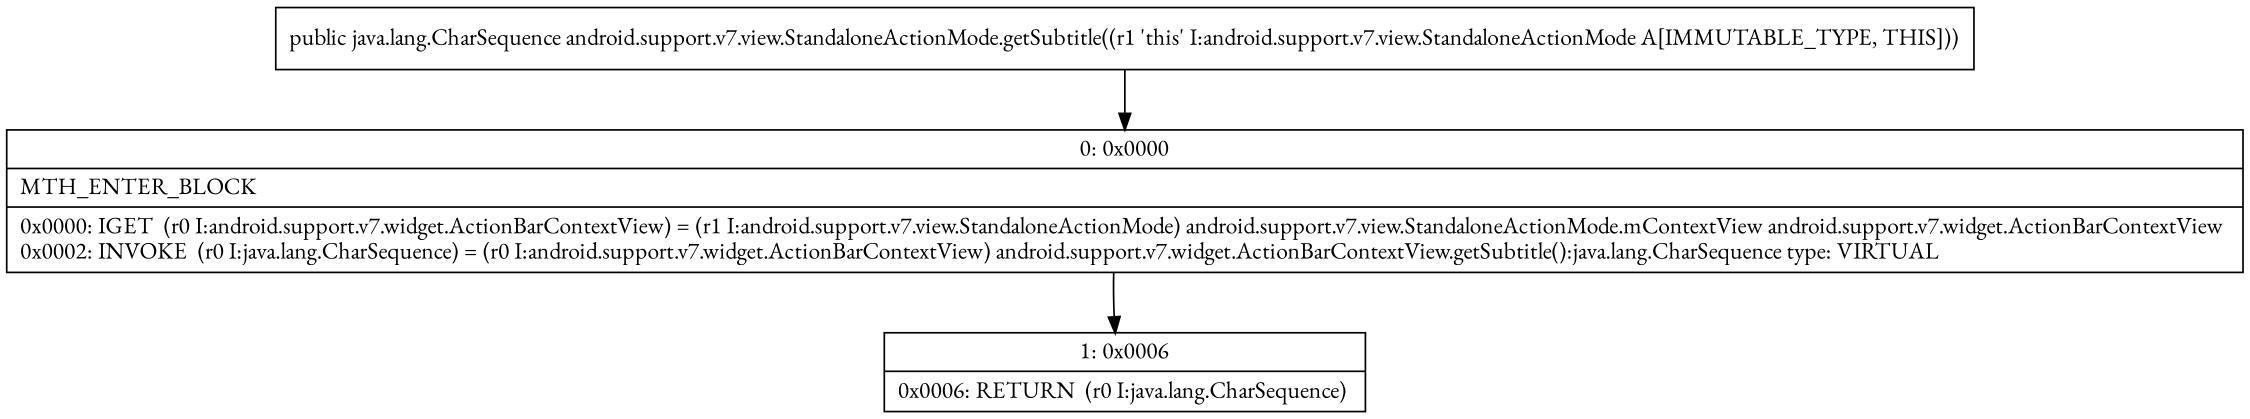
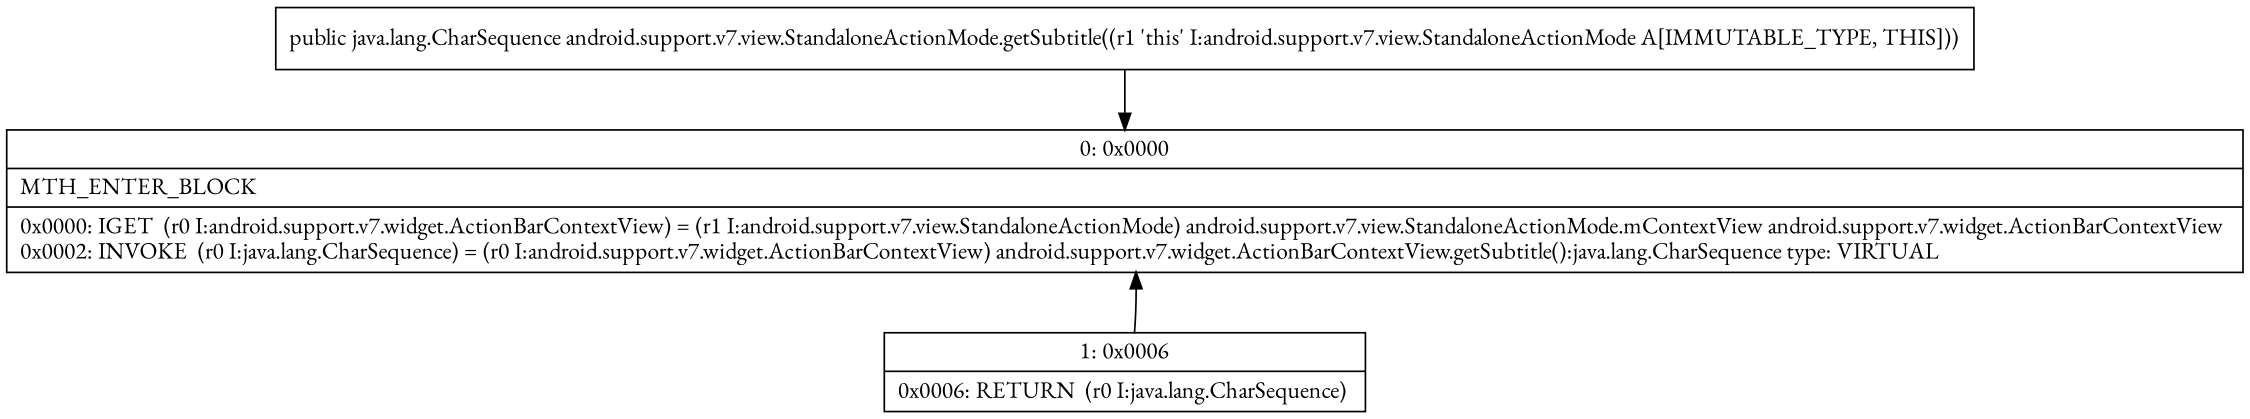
edge "0: 0x0000" -> "1: 0x0006": reversed
